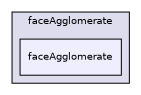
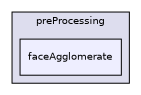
cluster "faceAgglomerate": label "faceAgglomerate" -> "preProcessing"
